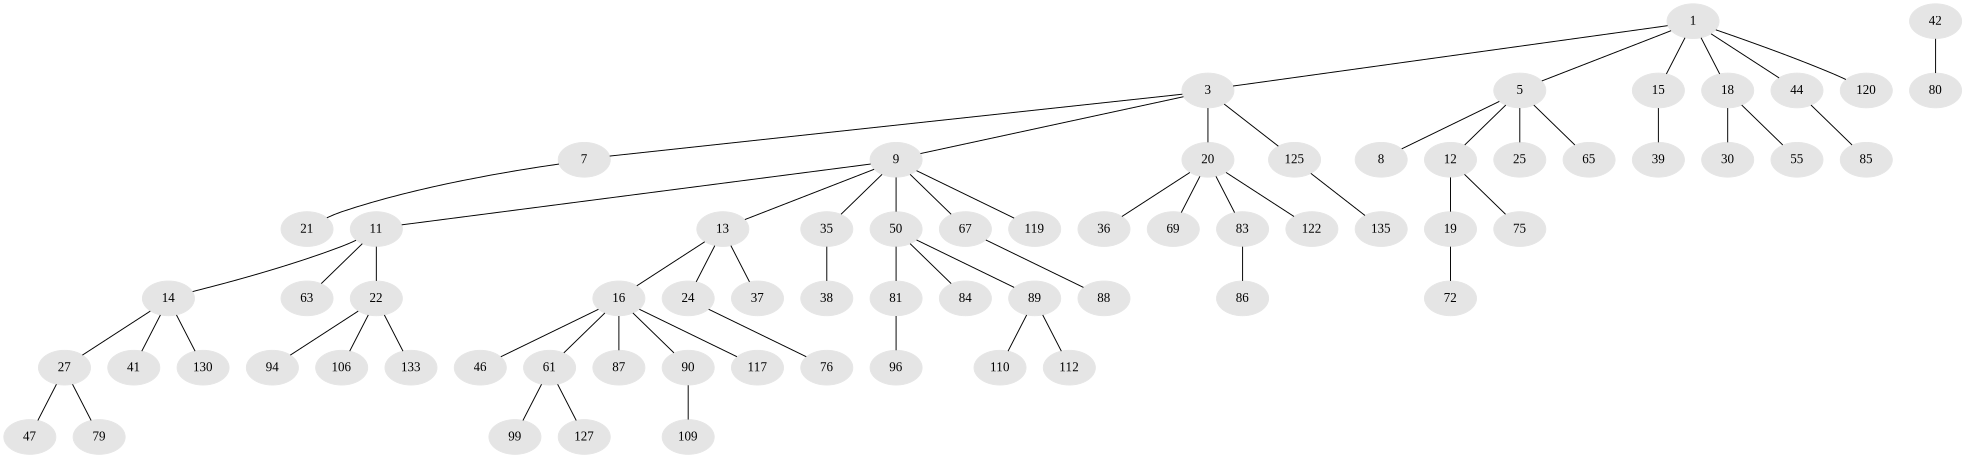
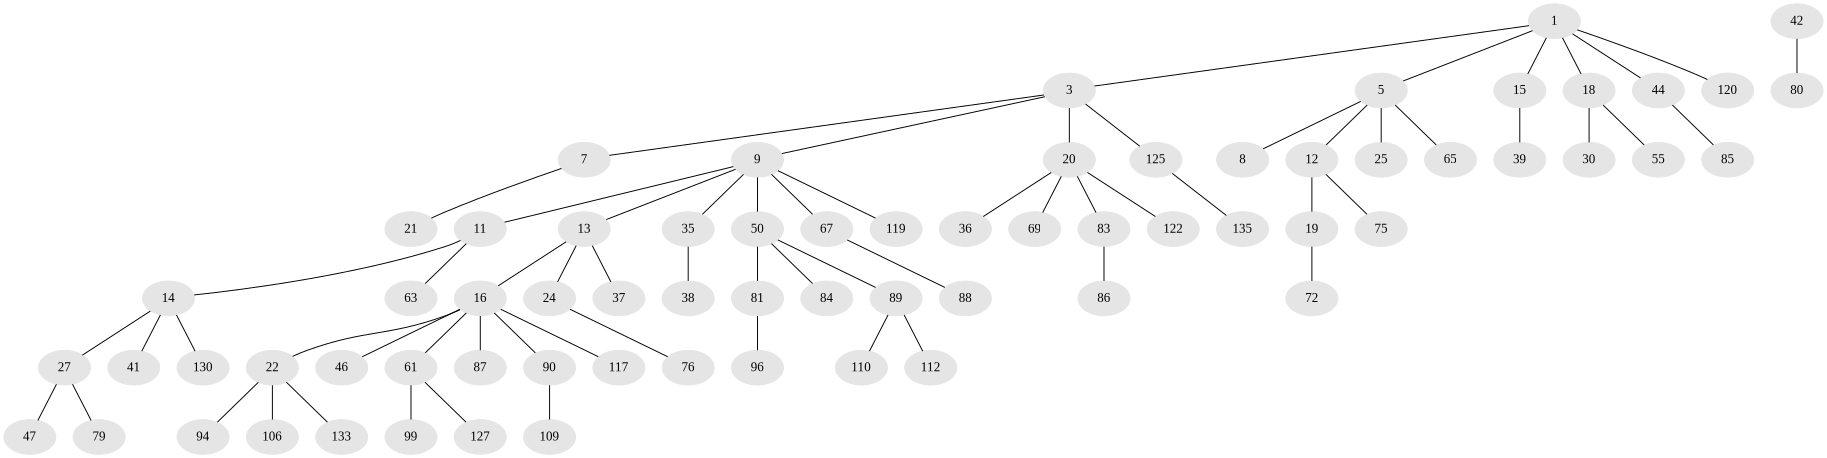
edge "11" -- "22": now "16" -- "22"
